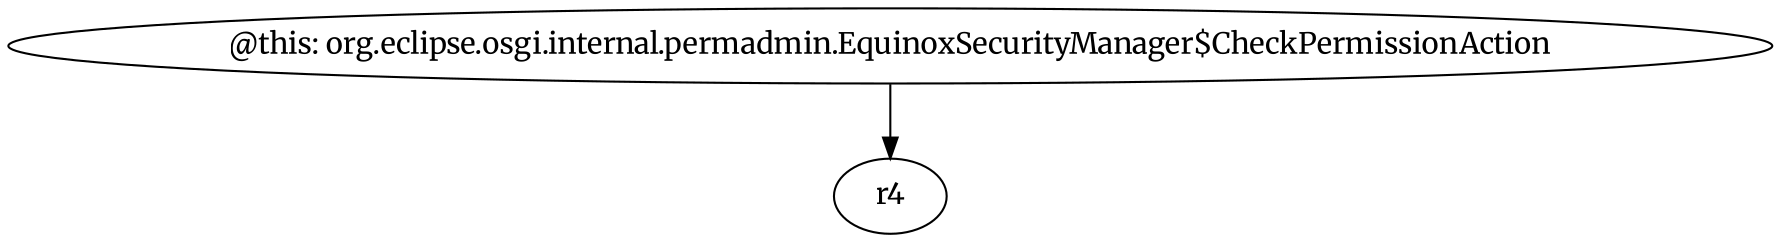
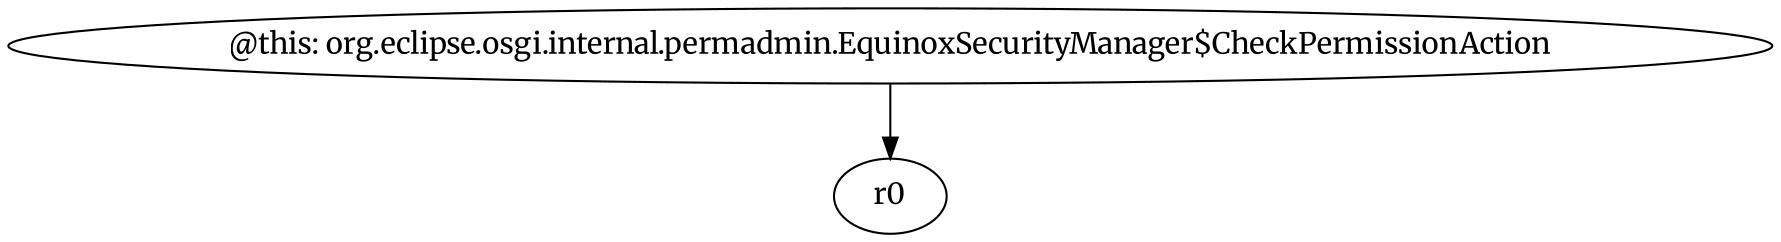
node "r4": label "r4" -> "r0"
